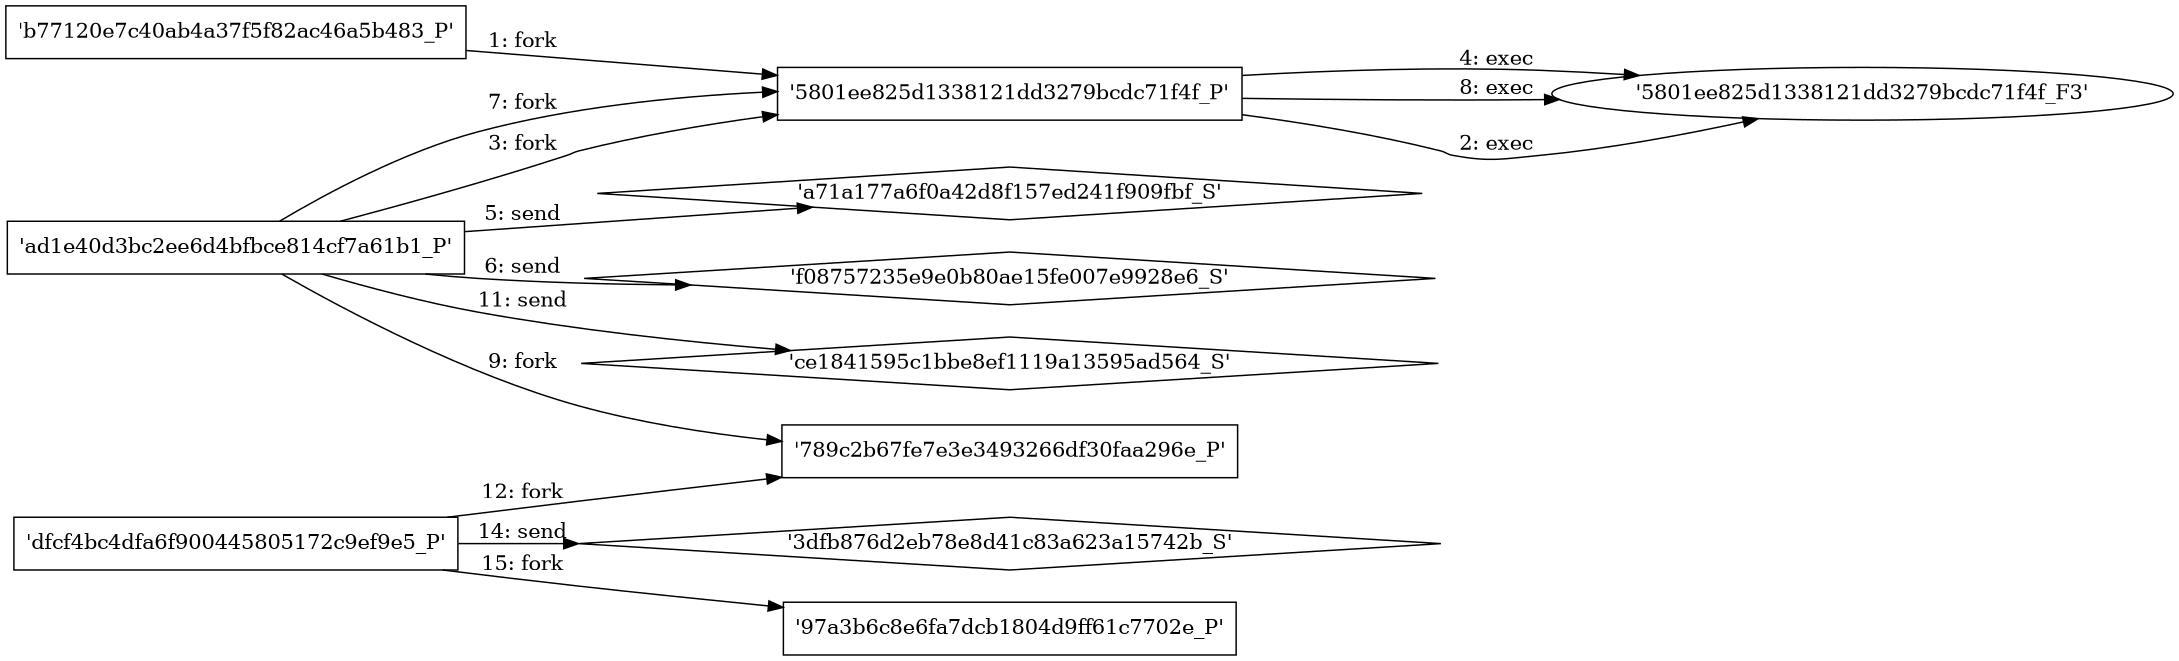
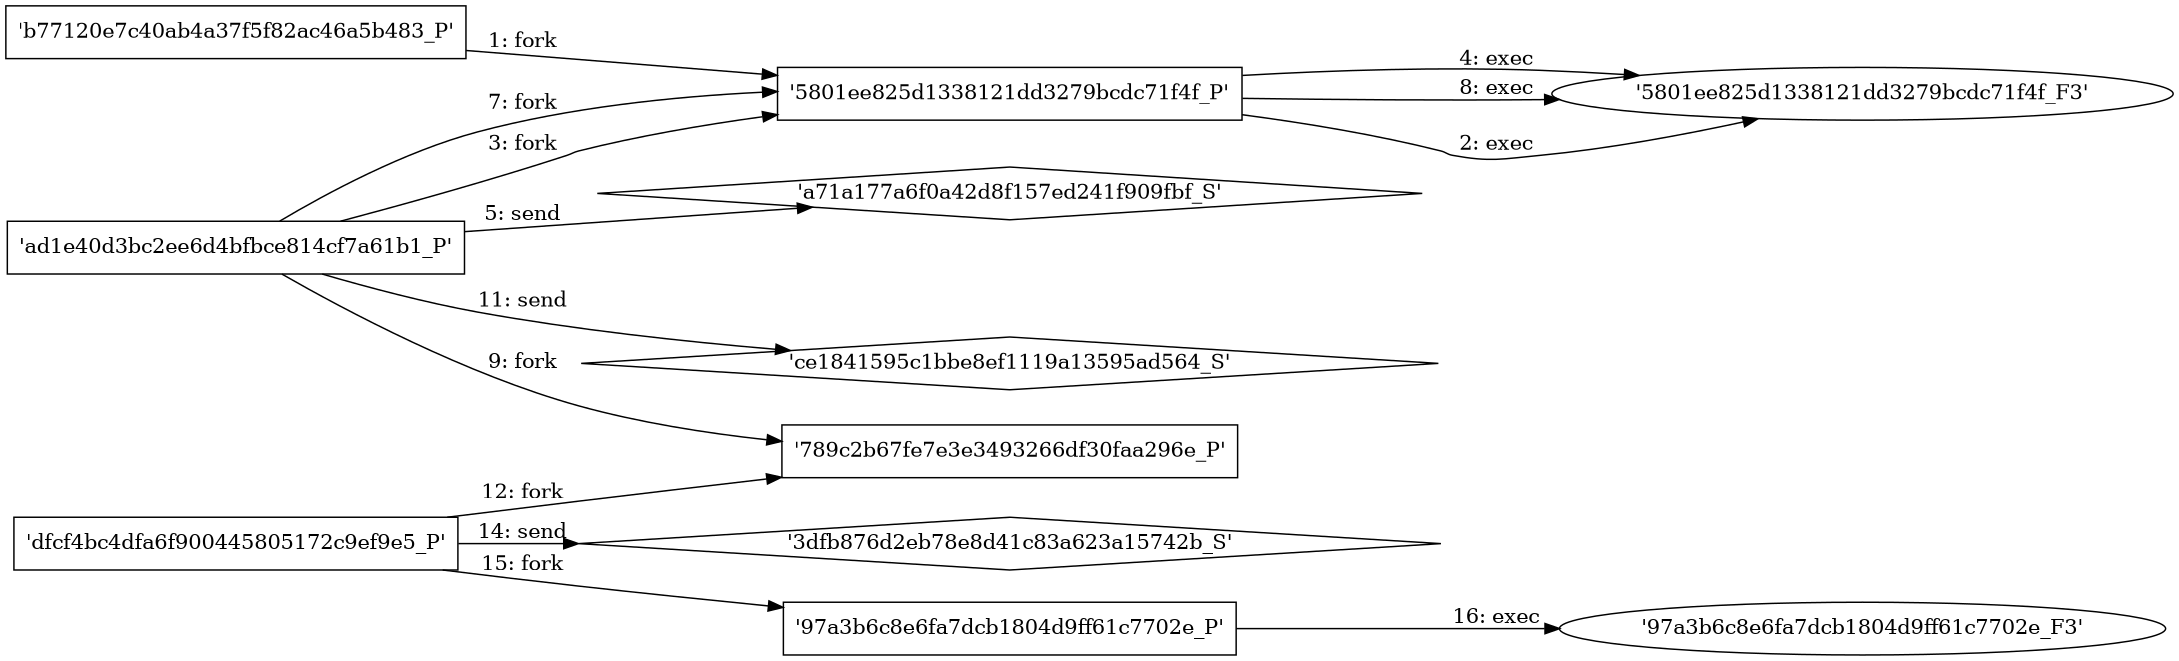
node "'f08757235e9e0b80ae15fe007e9928e6_S'": removed
node "'97a3b6c8e6fa7dcb1804d9ff61c7702e_F3'": added
